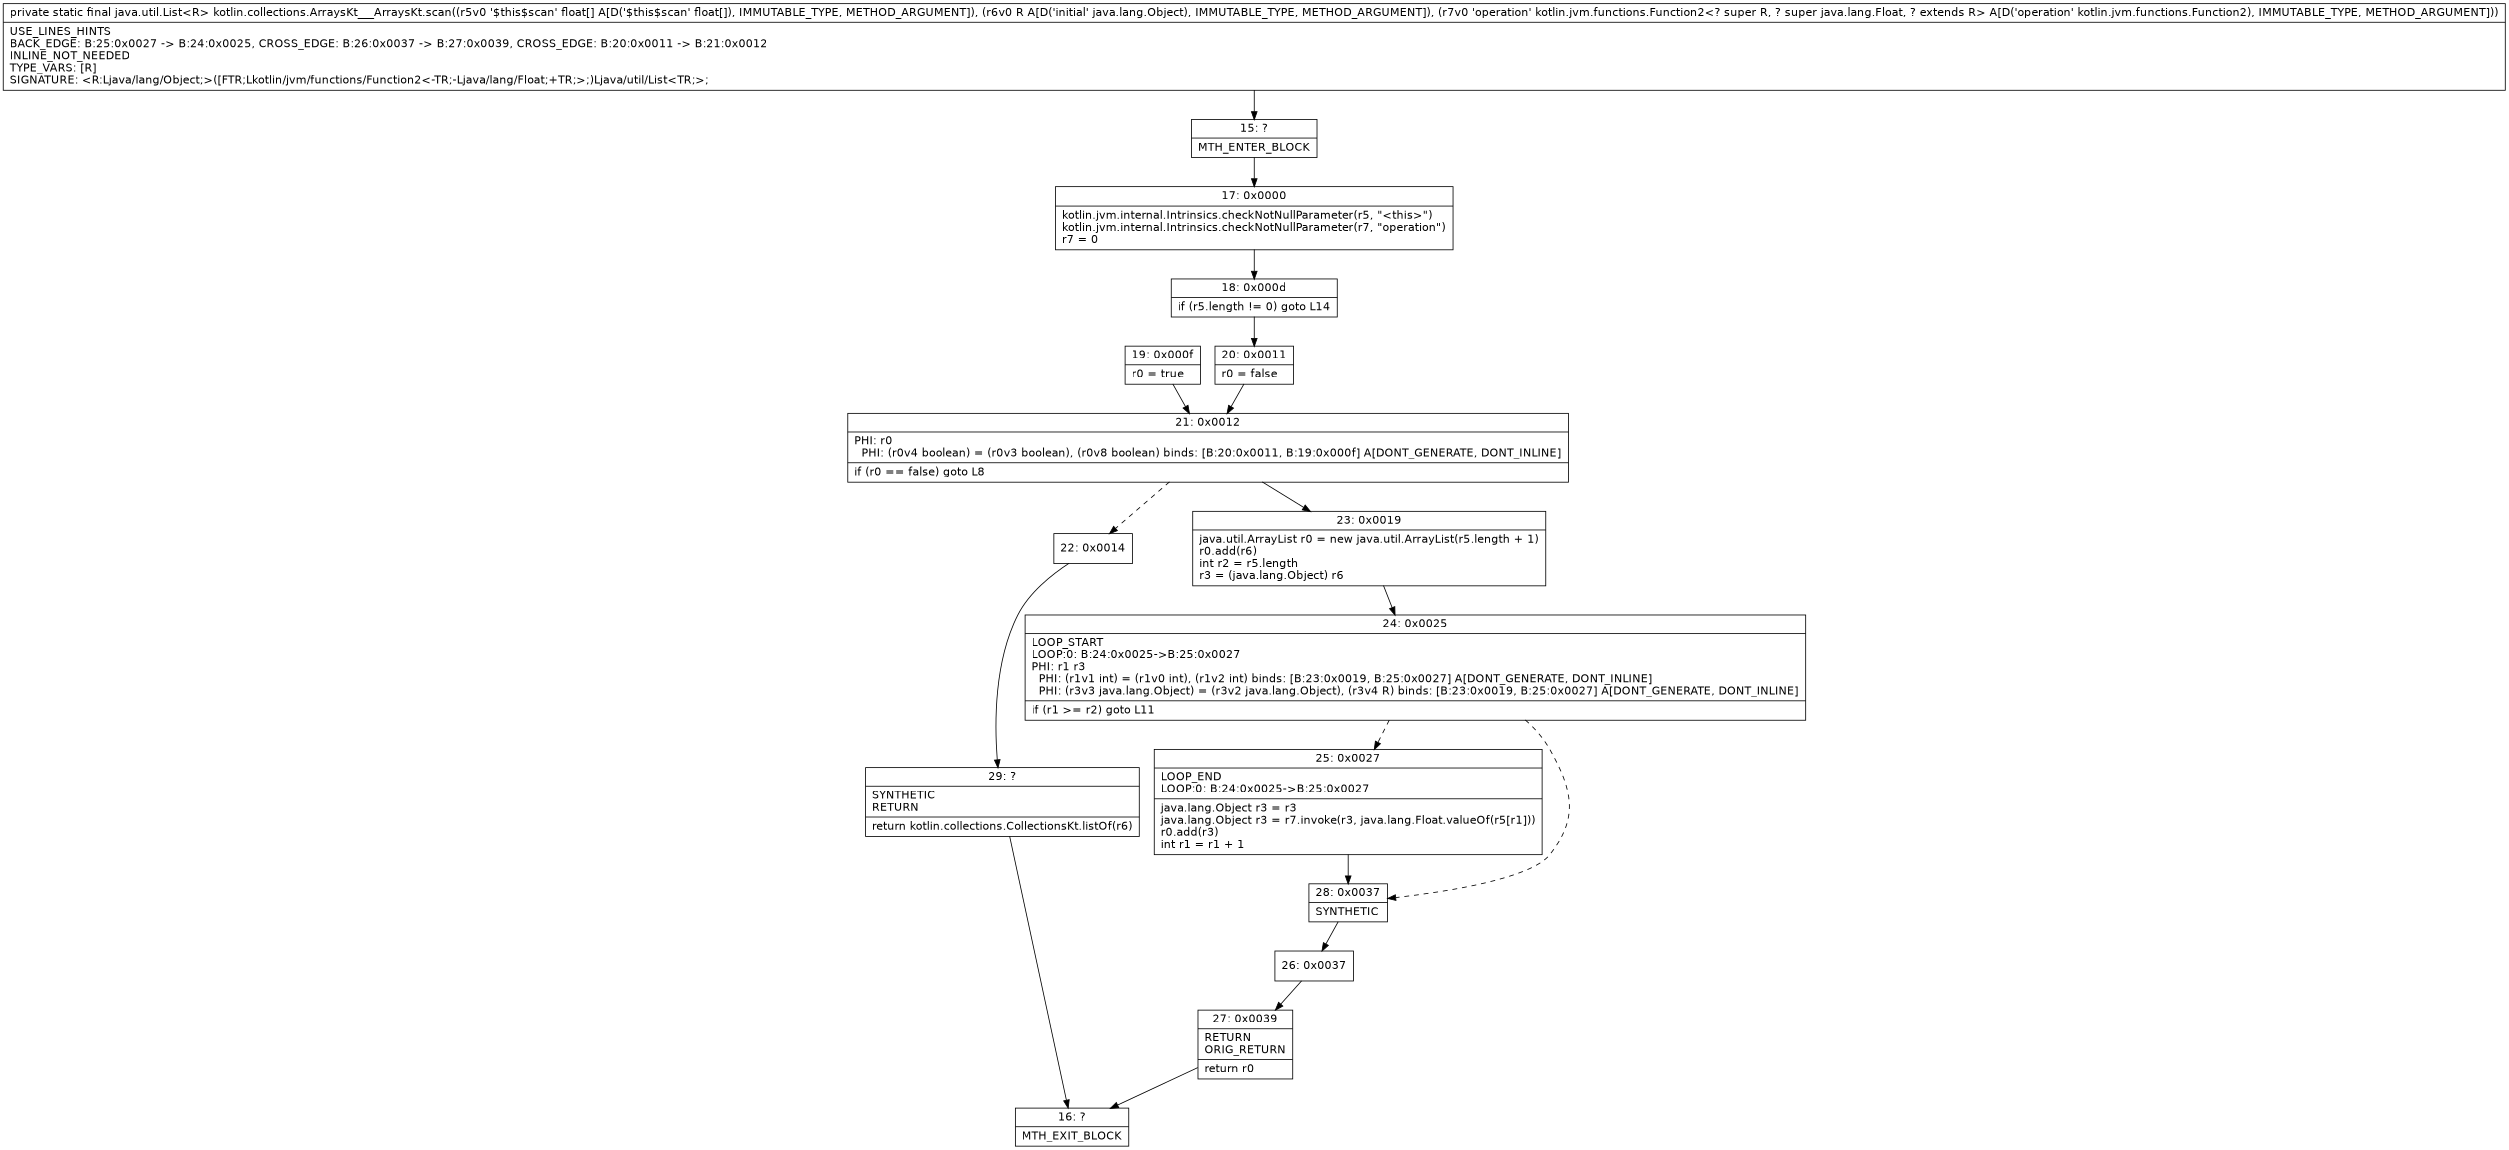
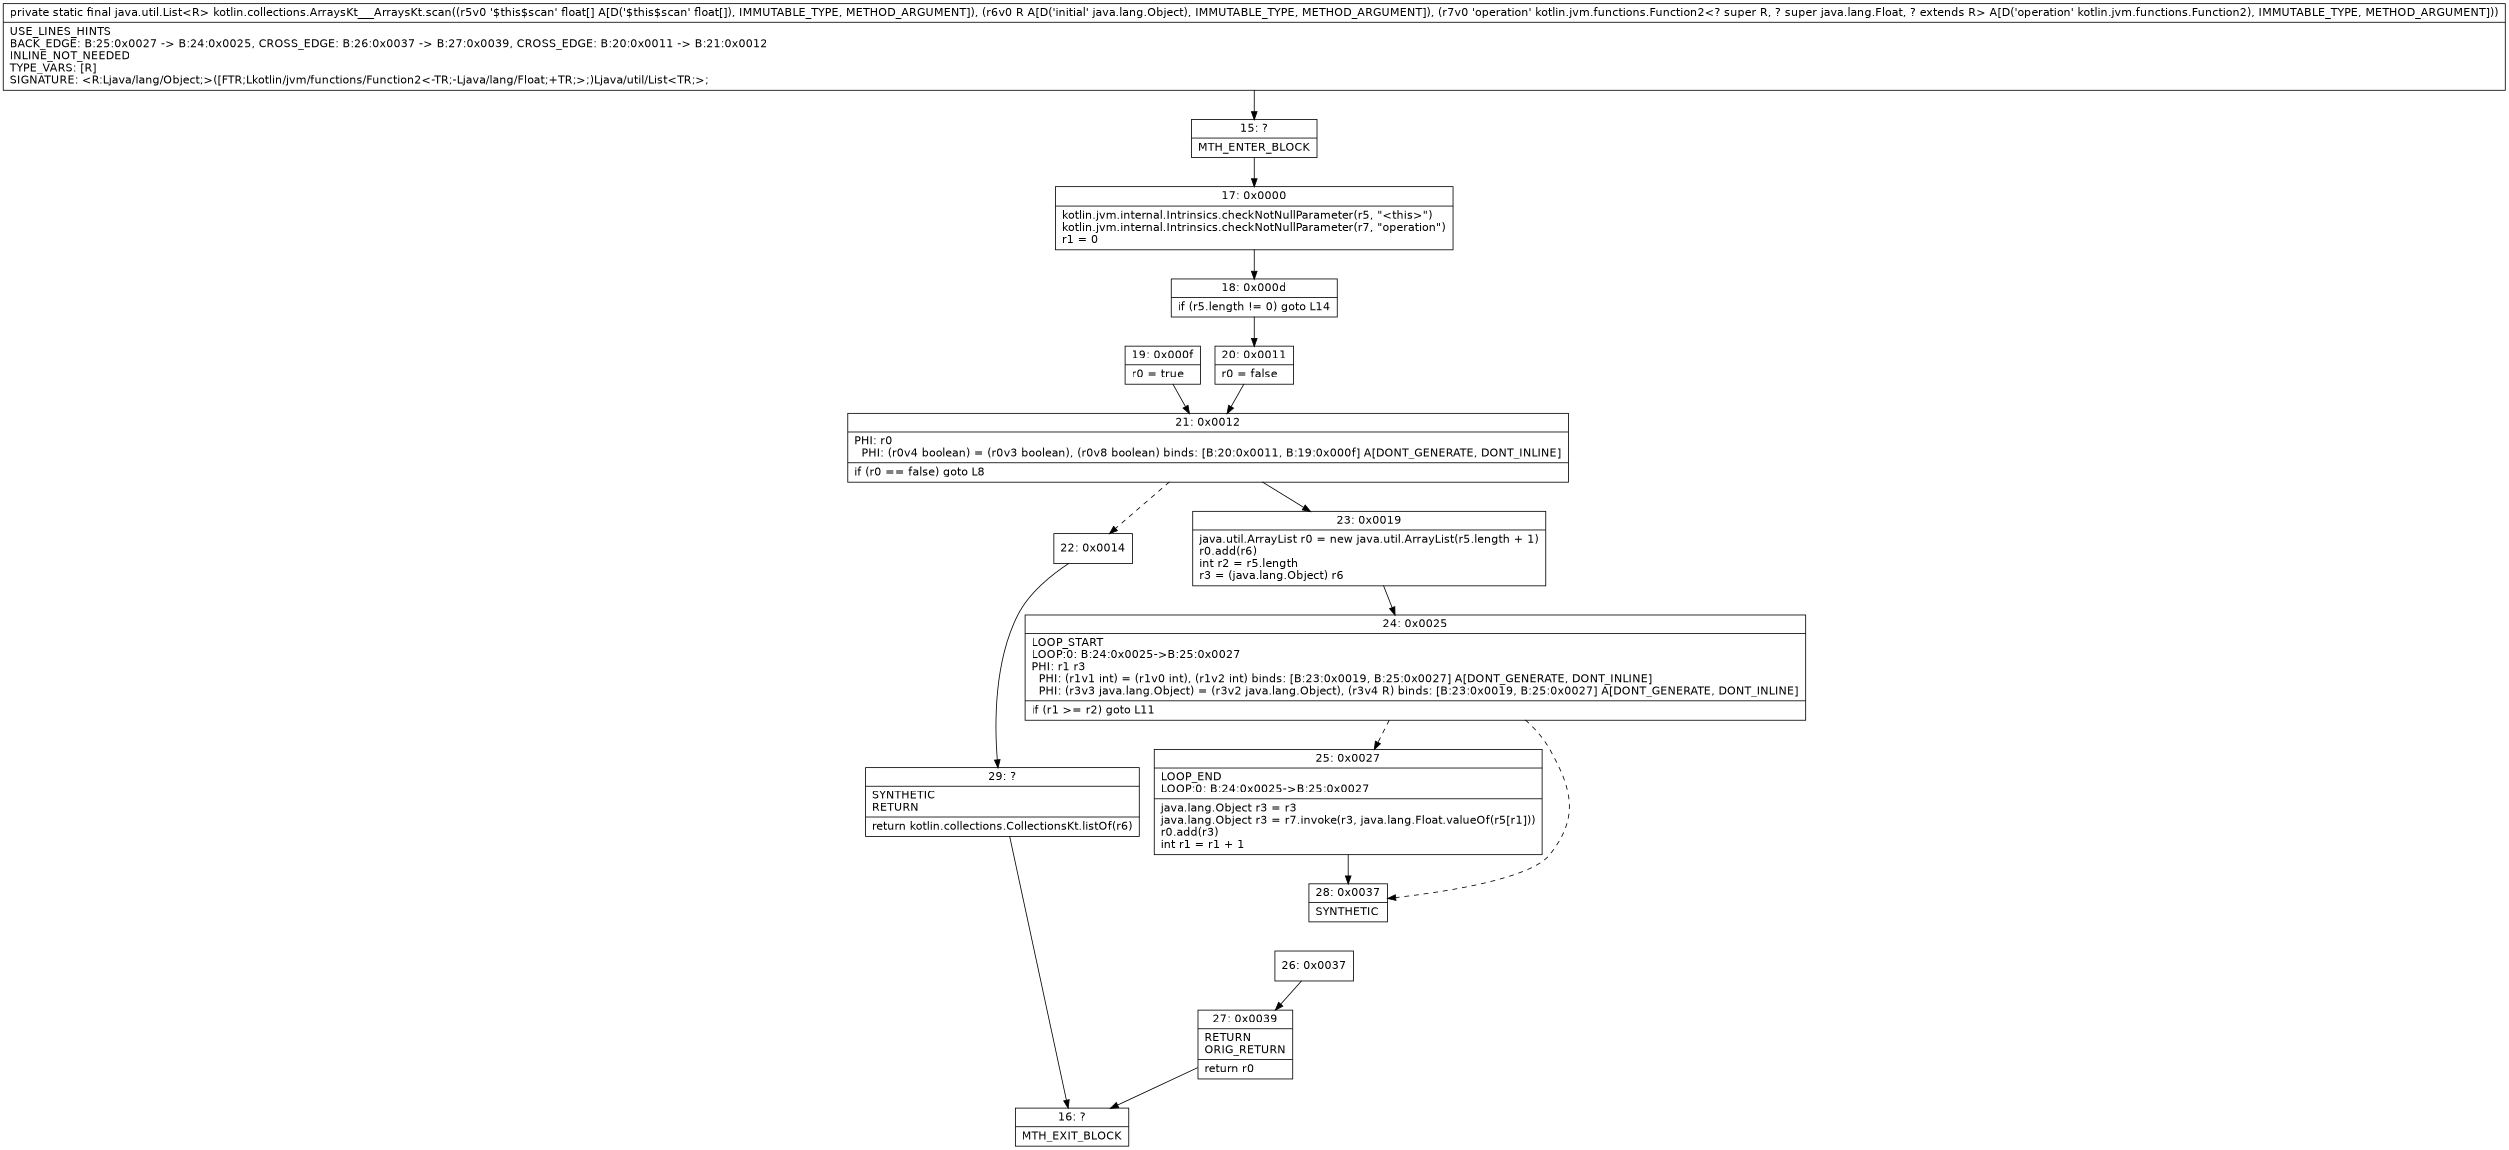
node "17: 0x0000": text "r7 = 0" -> "r1 = 0"
edge "28: 0x0037" -> "26: 0x0037": removed
